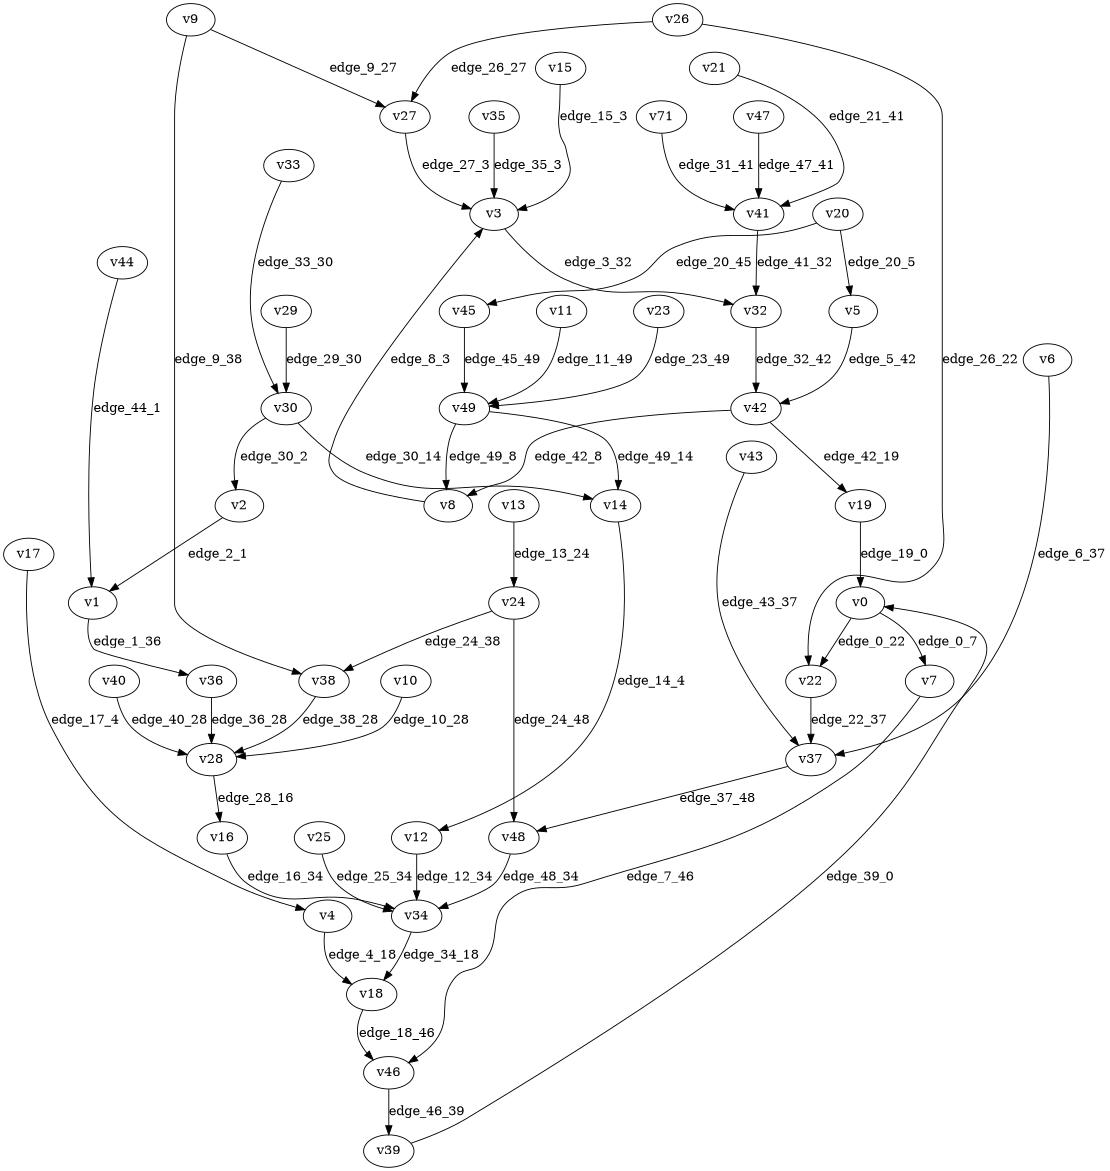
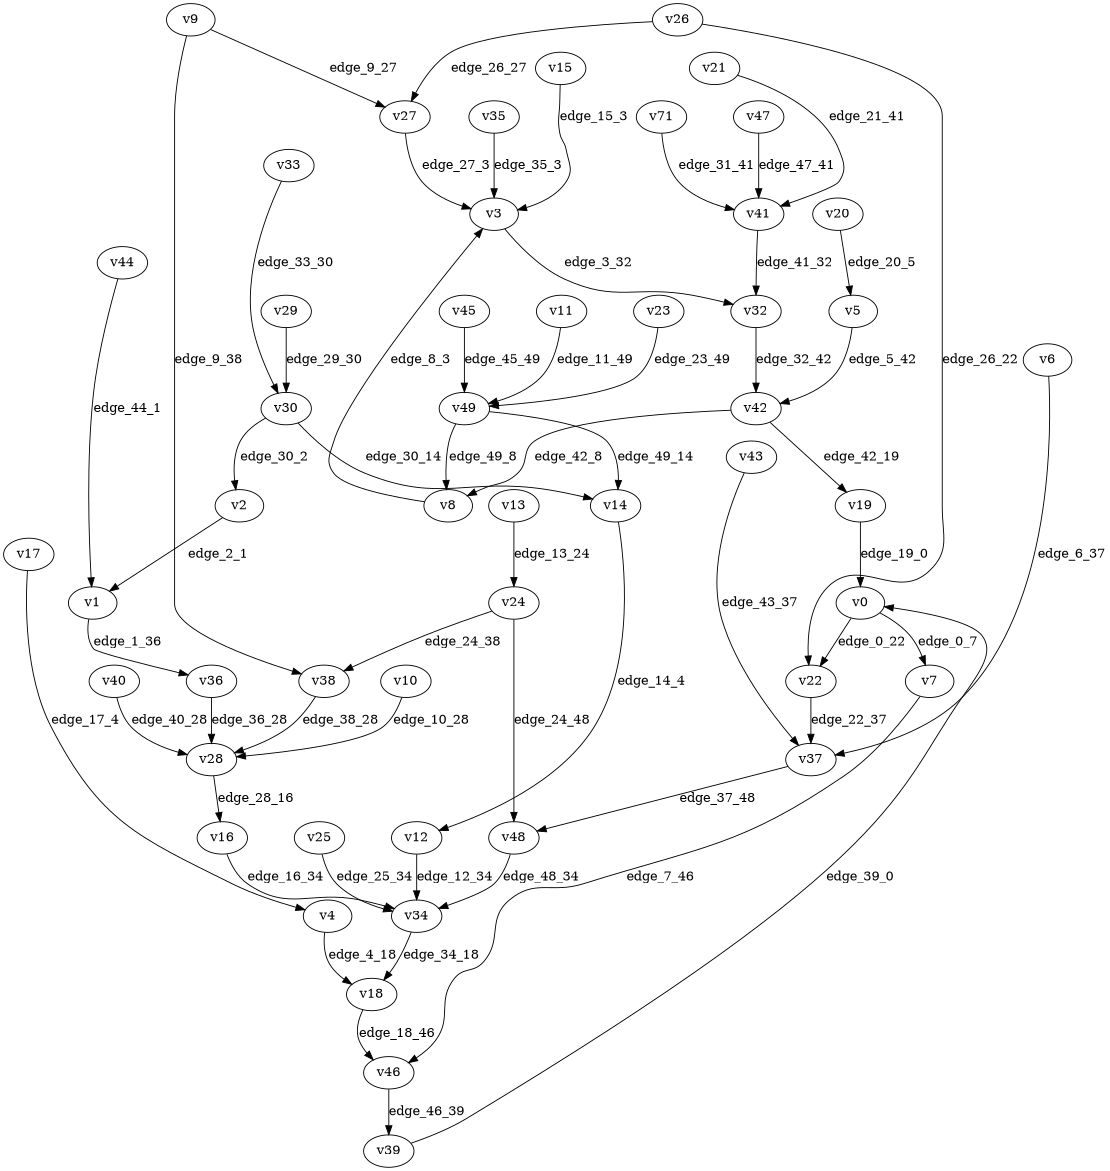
edge "v20" -> "v45": removed, label "edge_20_45"
